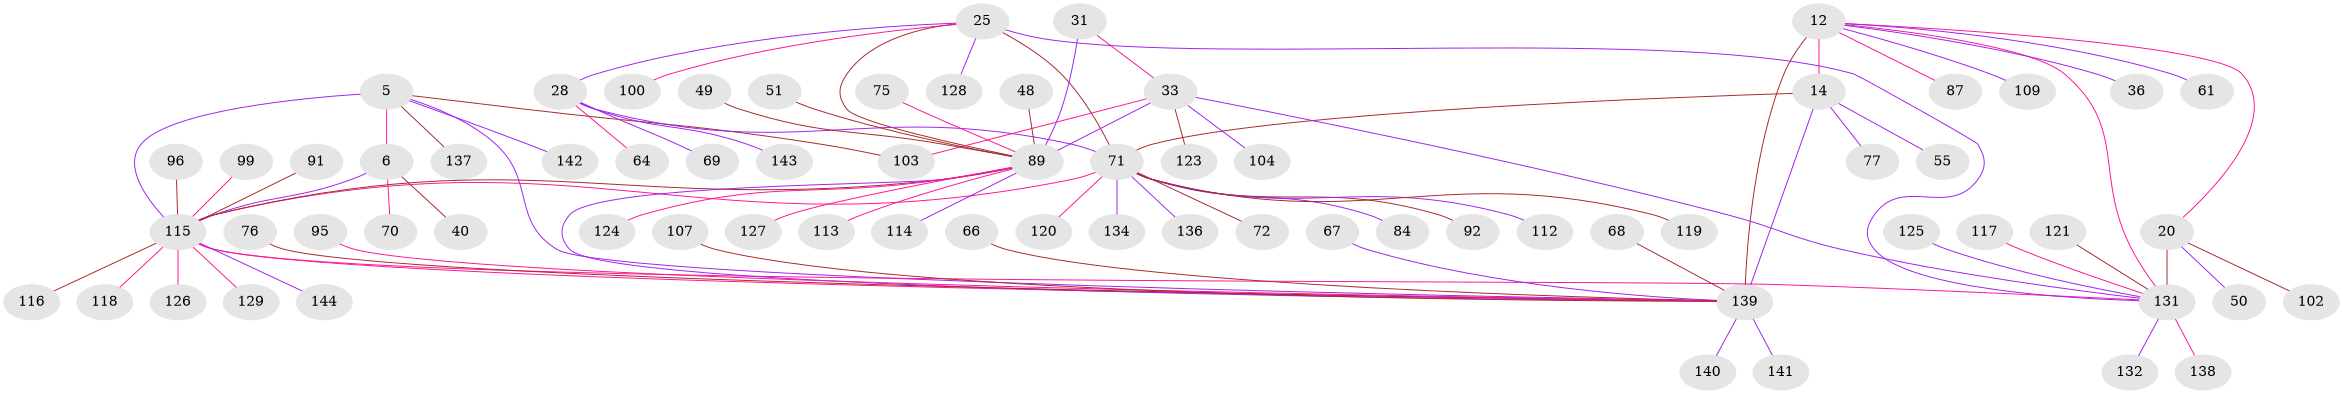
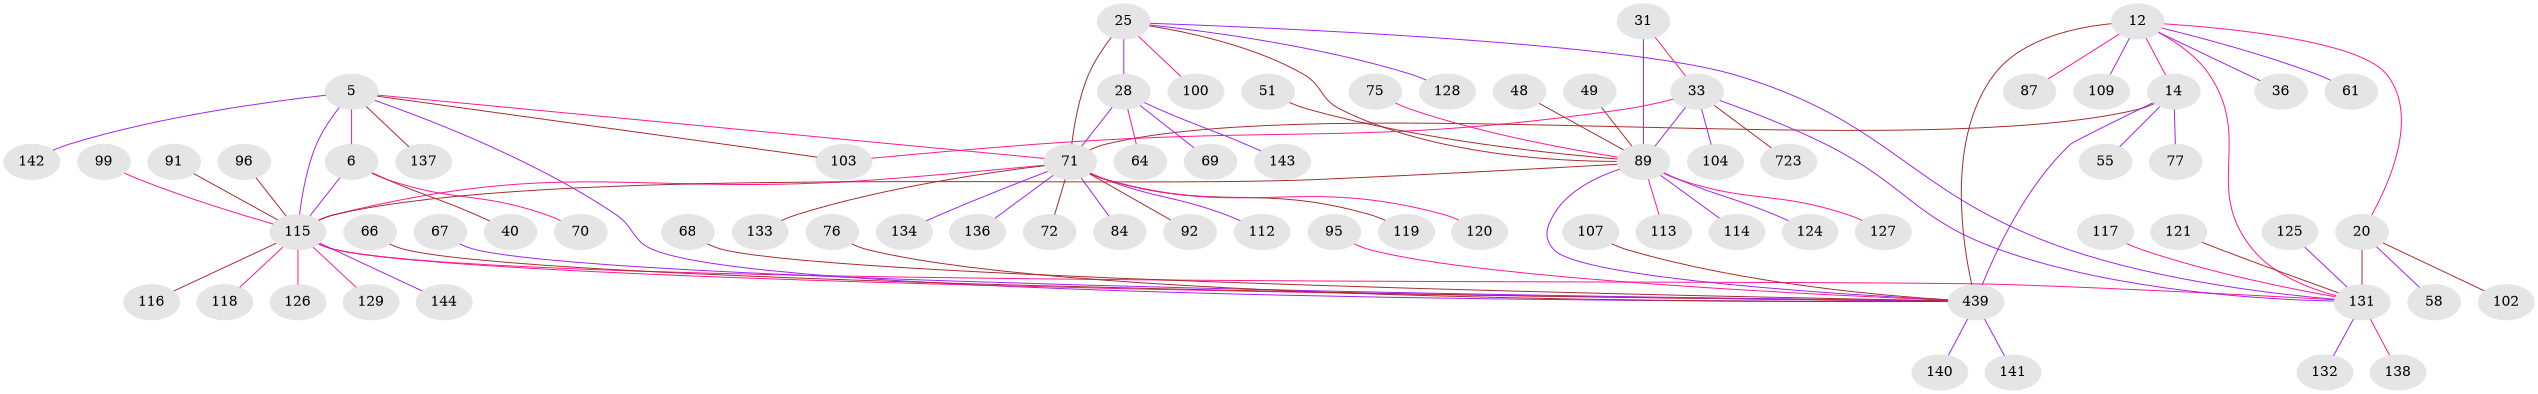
edge "5" -- "71": added
node "123": label "123" -> "723"
edge "89" -- "124": color deeppink -> purple
node "133": added
node "139": label "139" -> "439"
node "50": label "50" -> "58"
